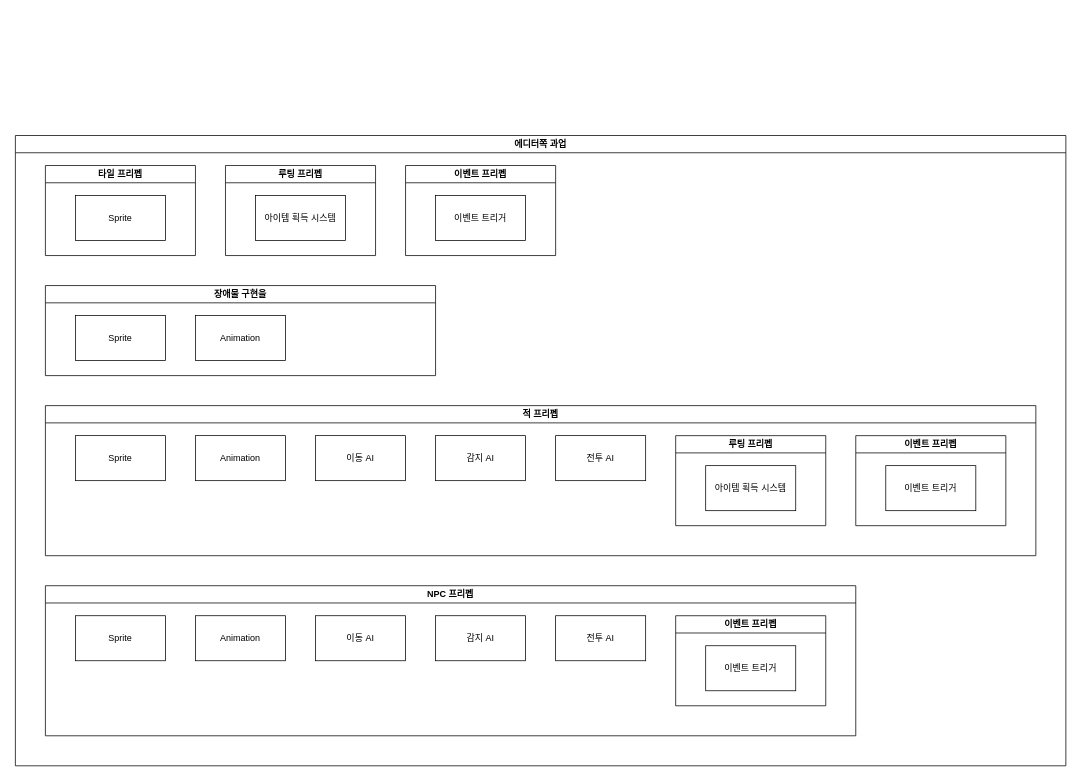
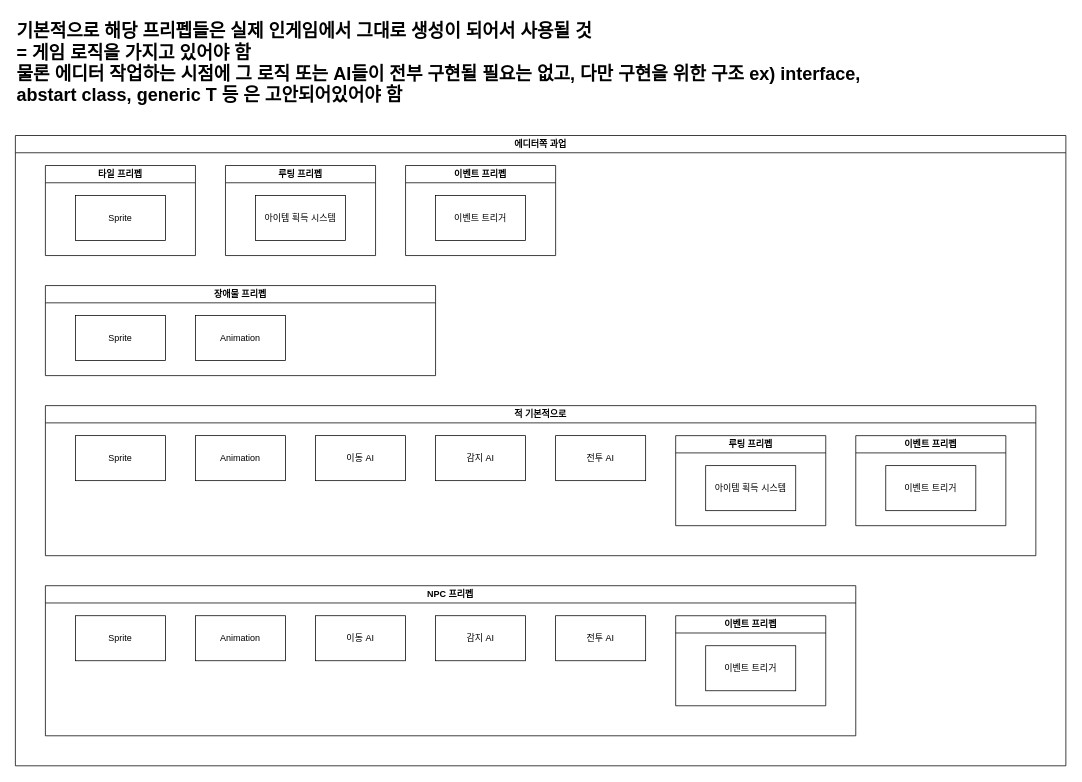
node "기본적으로 해당 프리펩들은 실제 인게임에서 그대로 생성이 되어서 사용될 것 = 게임 로직을 가지고 있어야 함 물론 에디터 작업하는 시점에 그 로직 또는 AI들이 전부 구현될 필요는 없고, 다만 구현을 위한 구조 ex) interface, abstart class, generic T 등 은 고안되어있어야 함": added
node "장애물 구현을": label "장애물 구현을" -> "장애물 프리펩"
node "적 프리펩": label "적 프리펩" -> "적 기본적으로"
